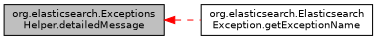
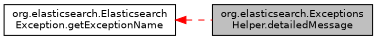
edge "org.elasticsearch.Elasticsearch Exception.getExceptionName" -> "org.elasticsearch.Exceptions Helper.detailedMessage": reversed
